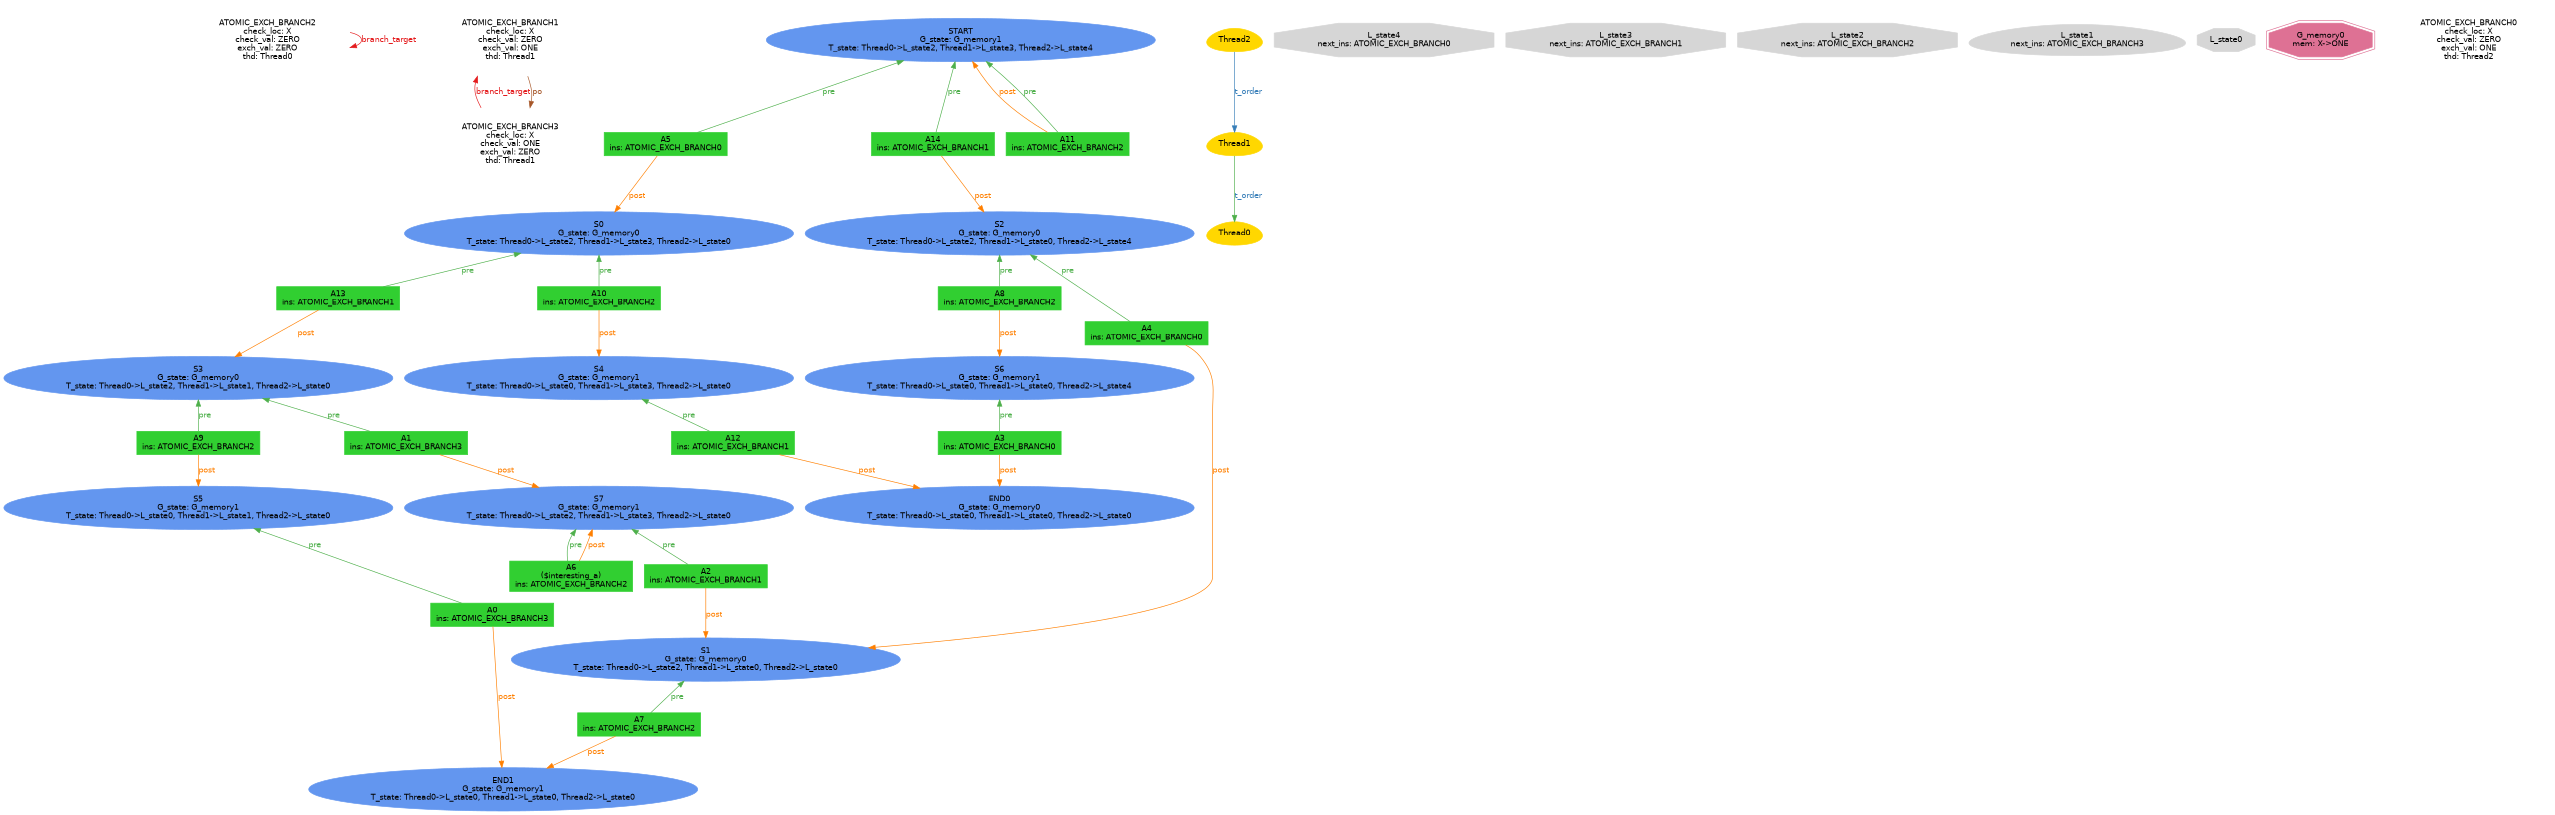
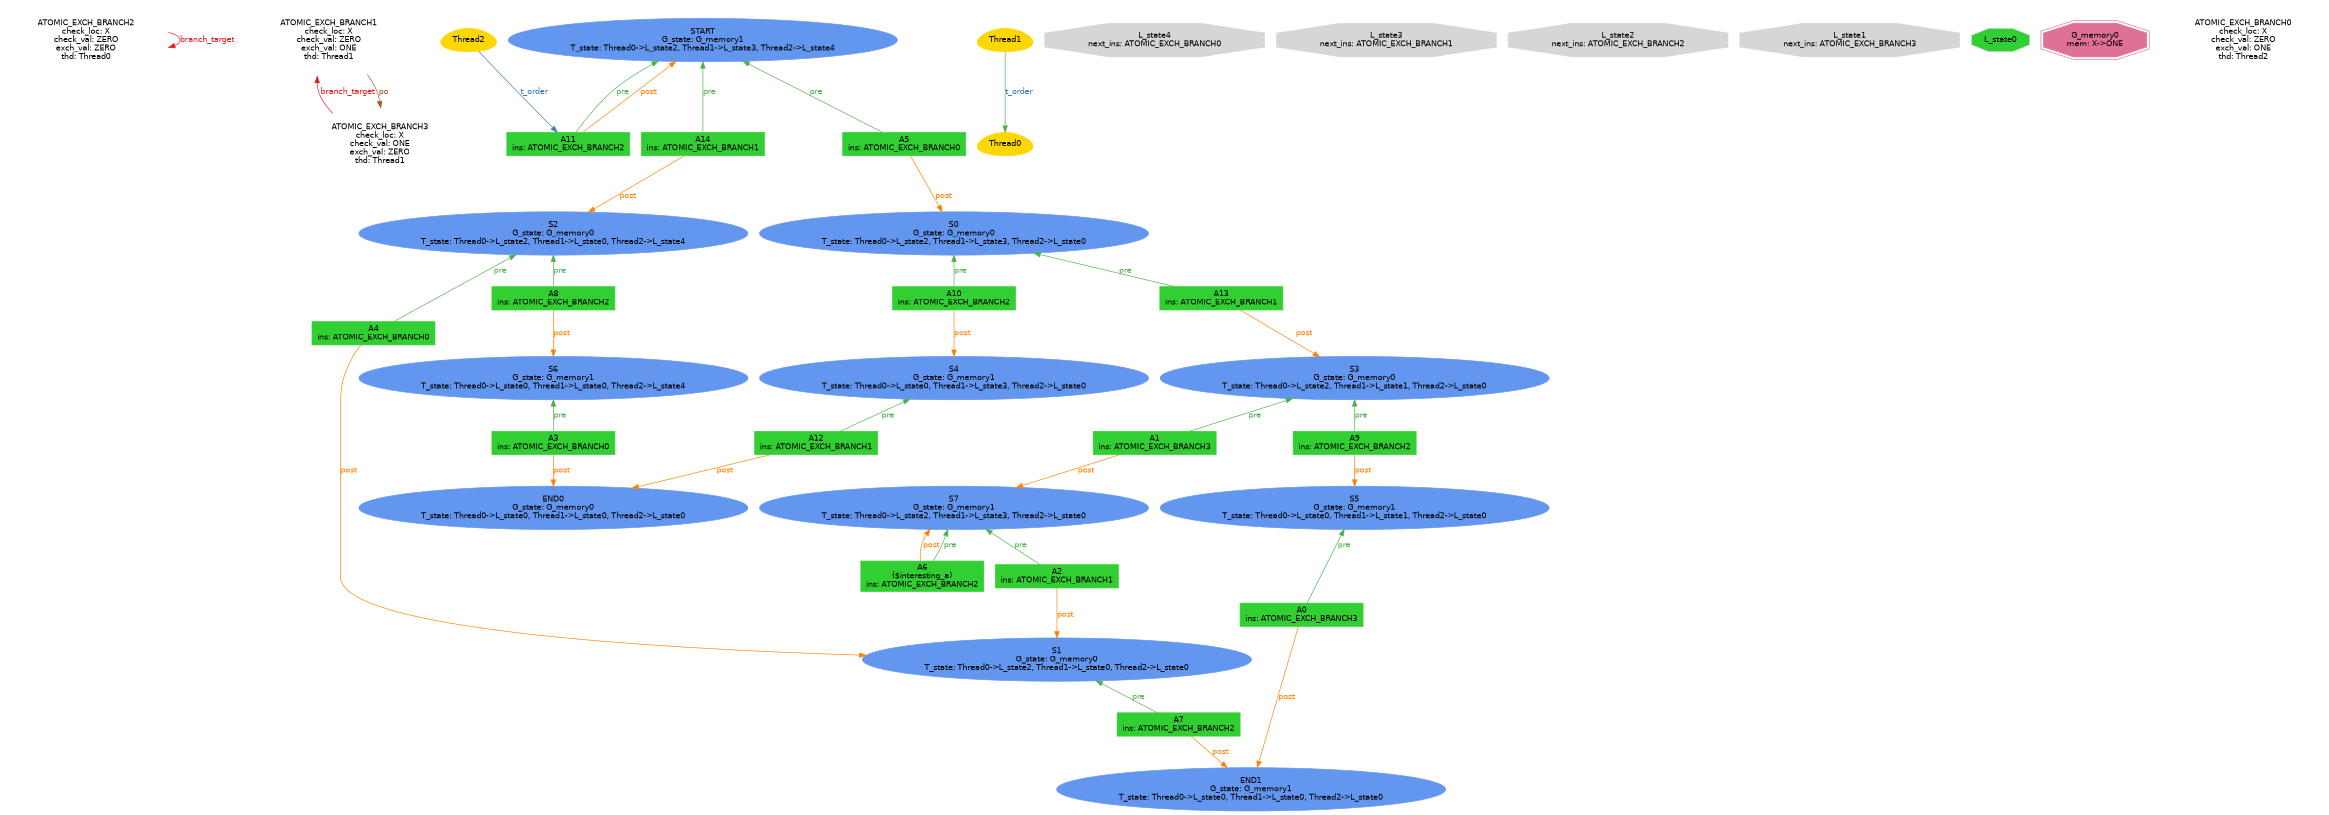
node "L_state1 next_ins: ATOMIC_EXCH_BRANCH3": shape egg -> octagon
node "L_state0": fillcolor #d6d6d6 -> #31cf31
edge "Thread2" -> "Thread1": now "Thread2" -> "A11 ins: ATOMIC_EXCH_BRANCH2"
